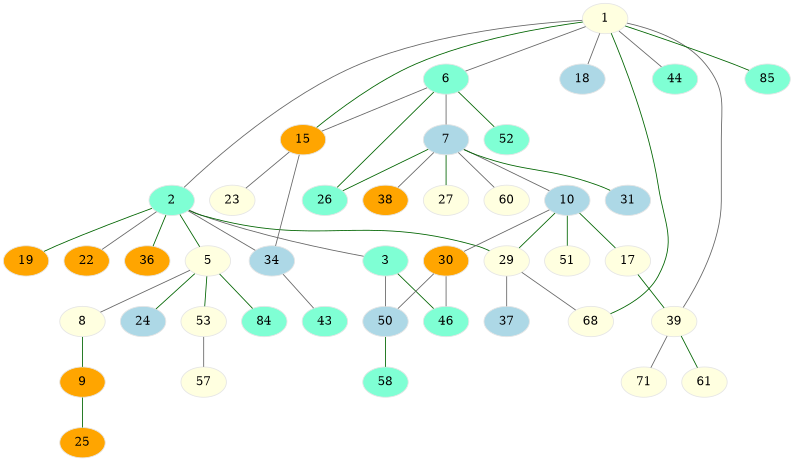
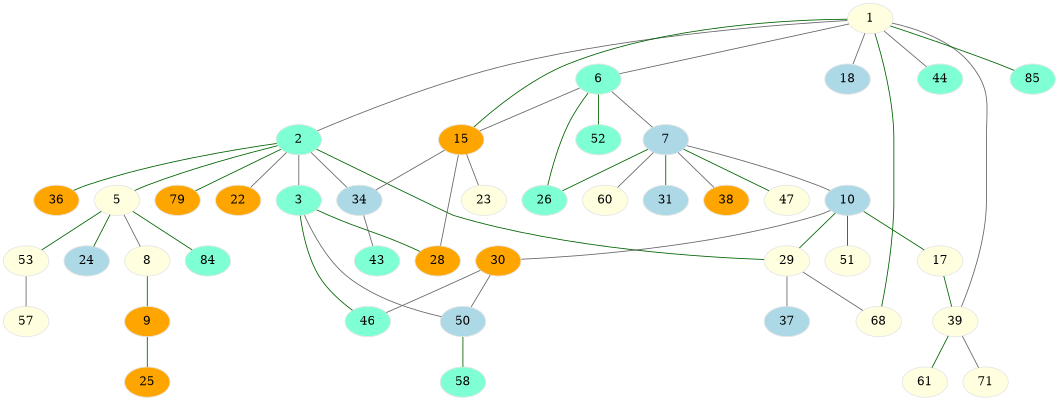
node "27": label "27" -> "47"
node "19": label "19" -> "79"
node "28": added
